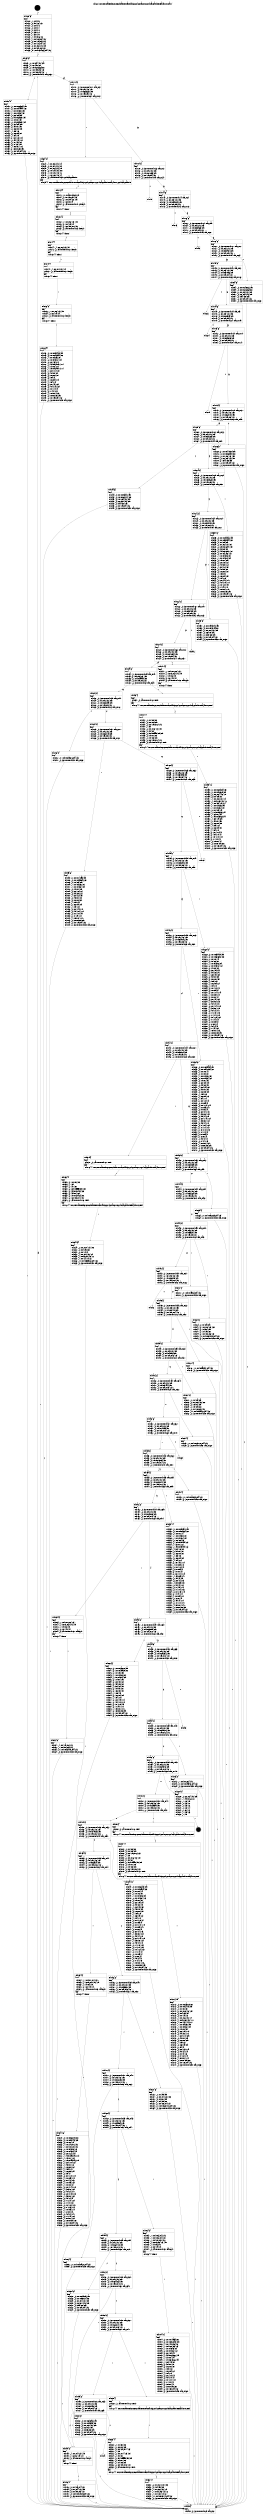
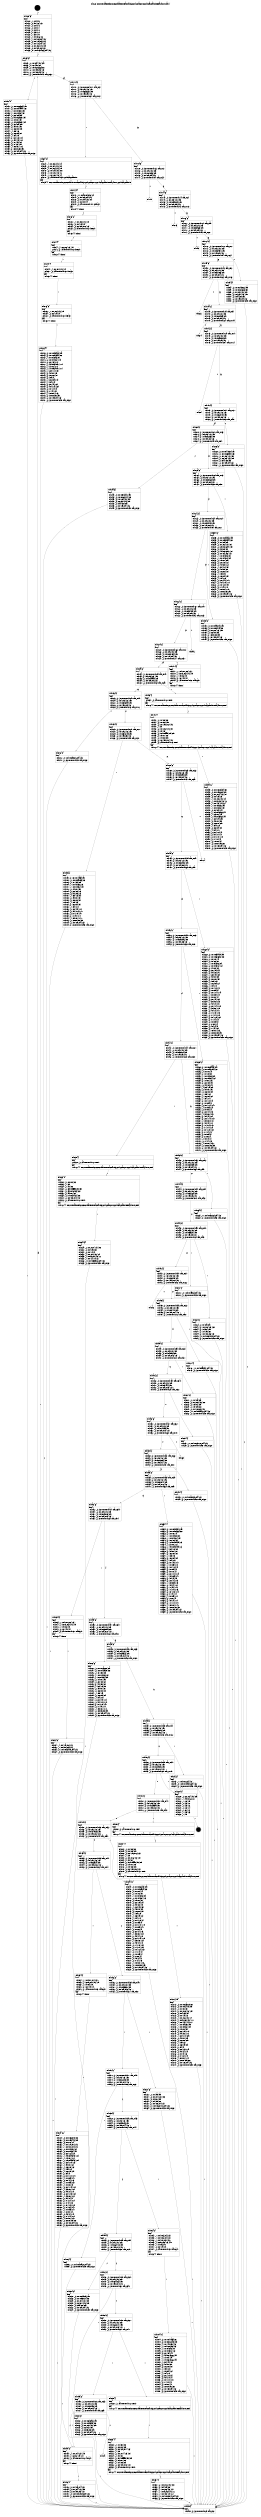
node "0x40298e": removed
